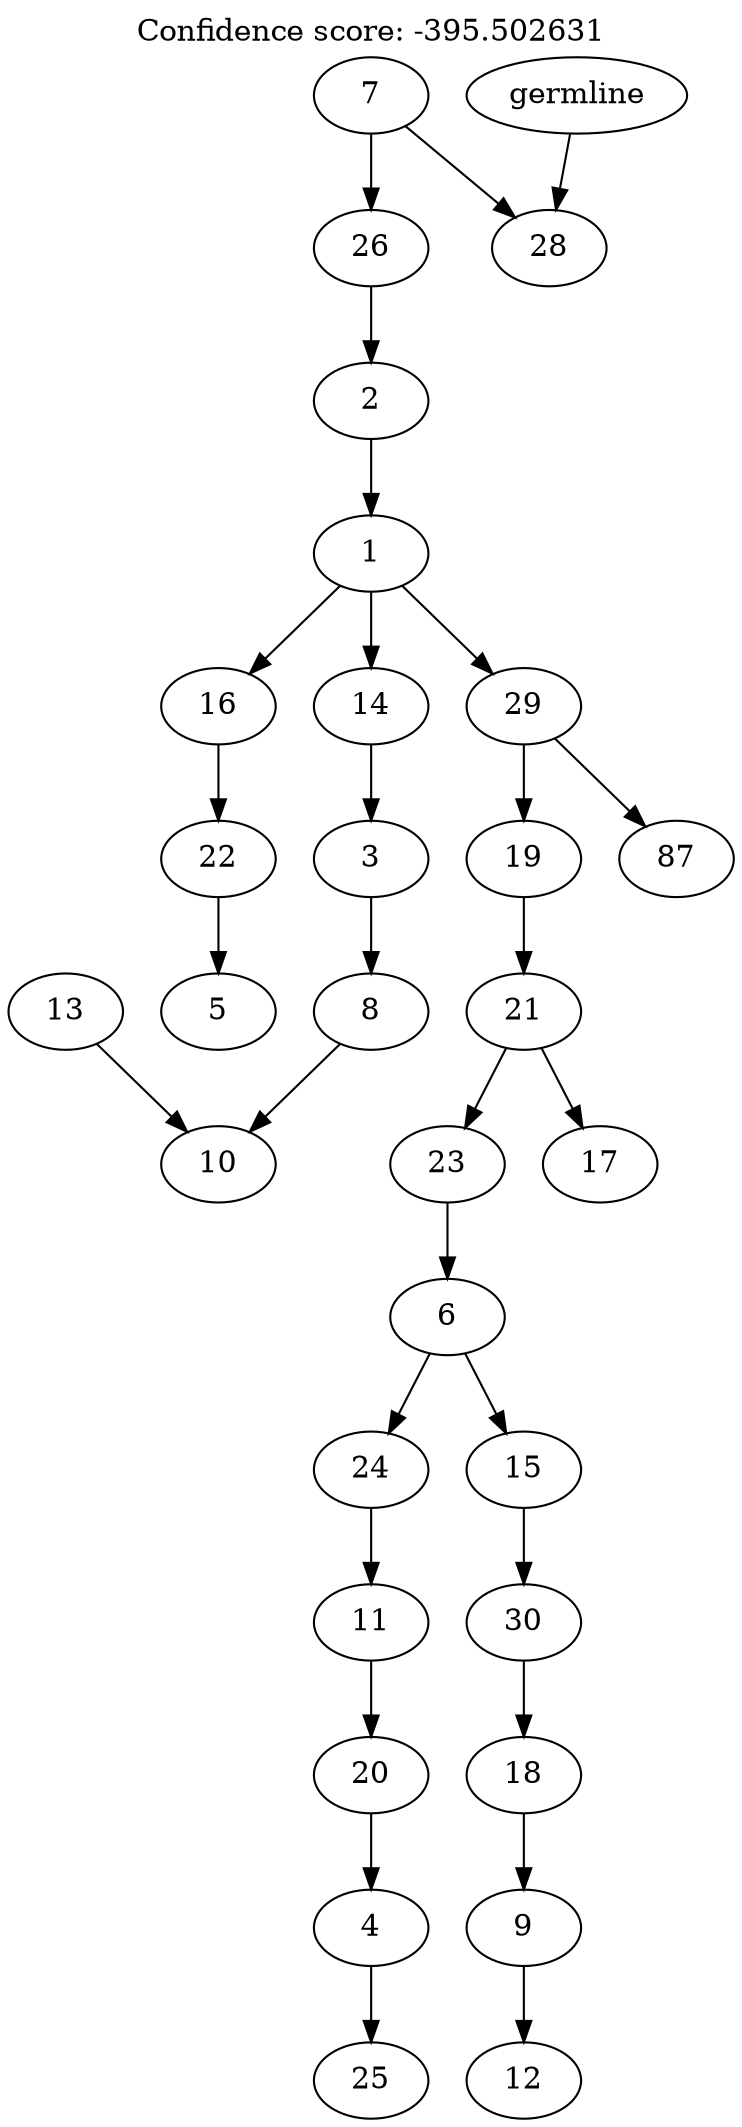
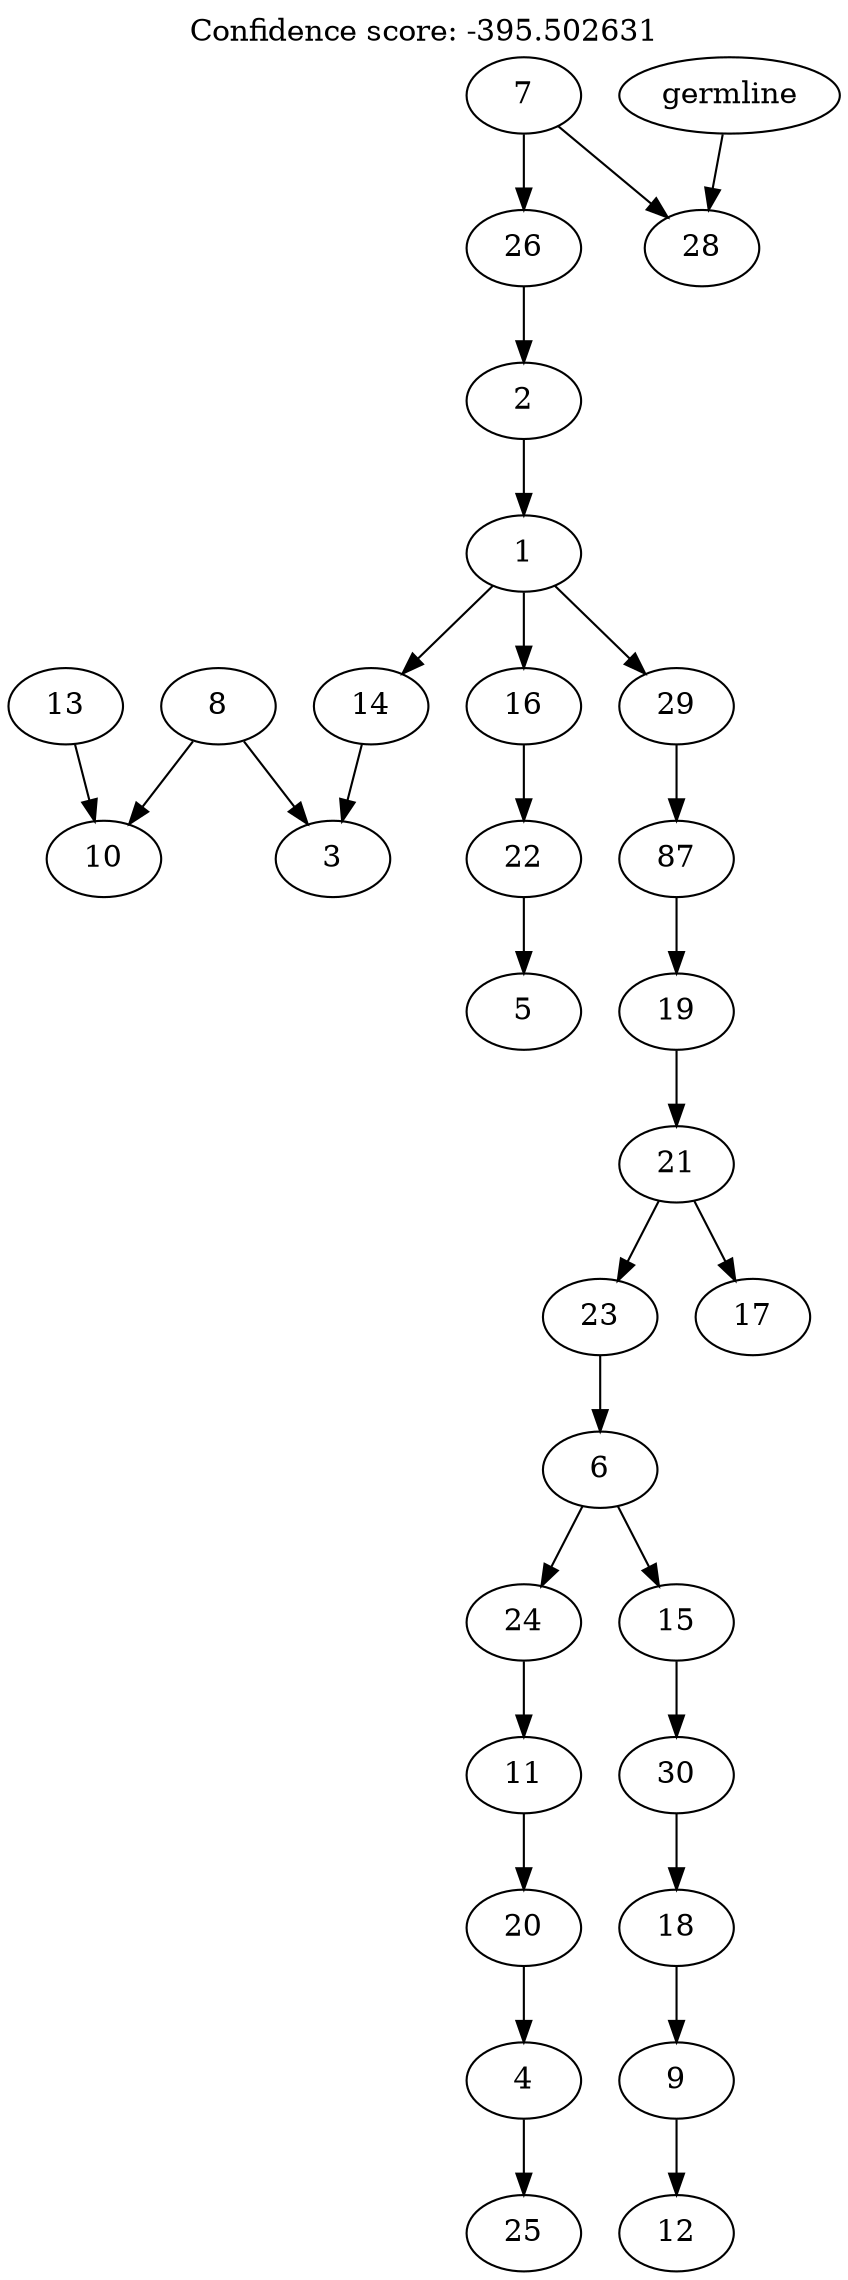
edge "29" -> "19": now "87" -> "19"
edge "3" -> "8": reversed
